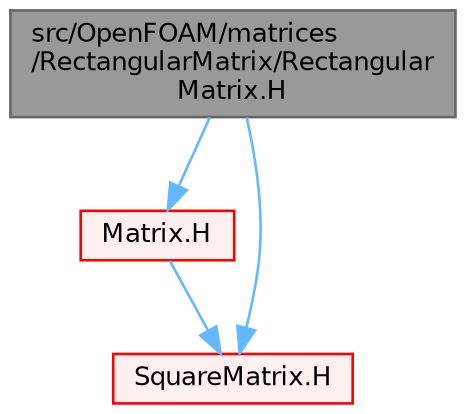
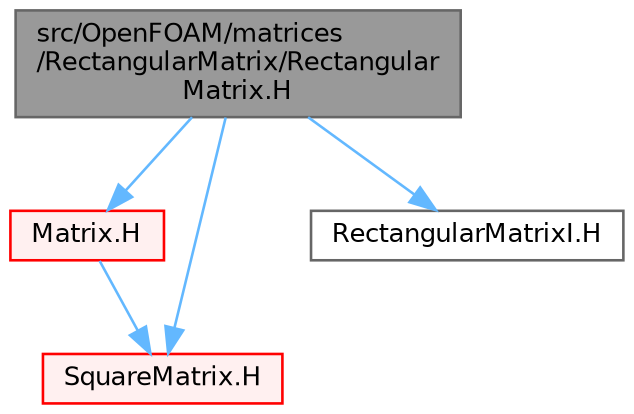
node "RectangularMatrixI.H": added
